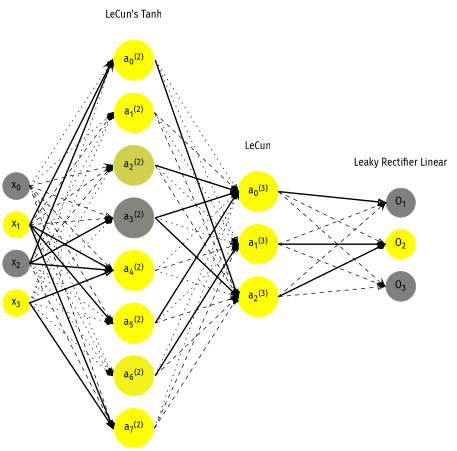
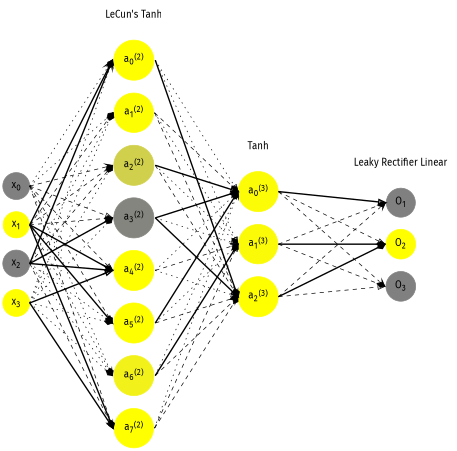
node "LeCun": label "LeCun" -> "Tanh"
